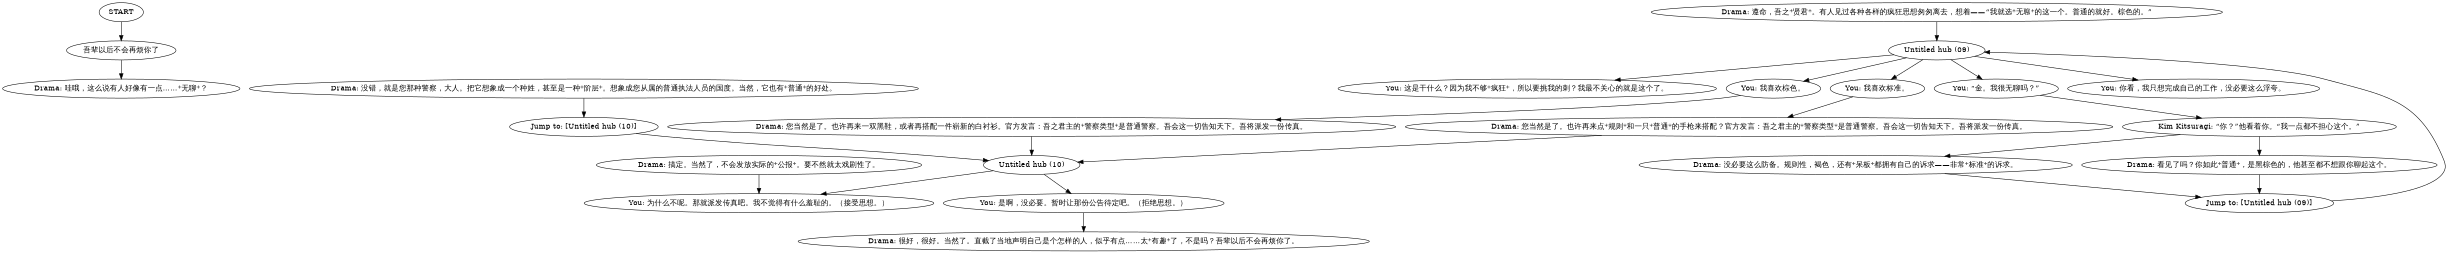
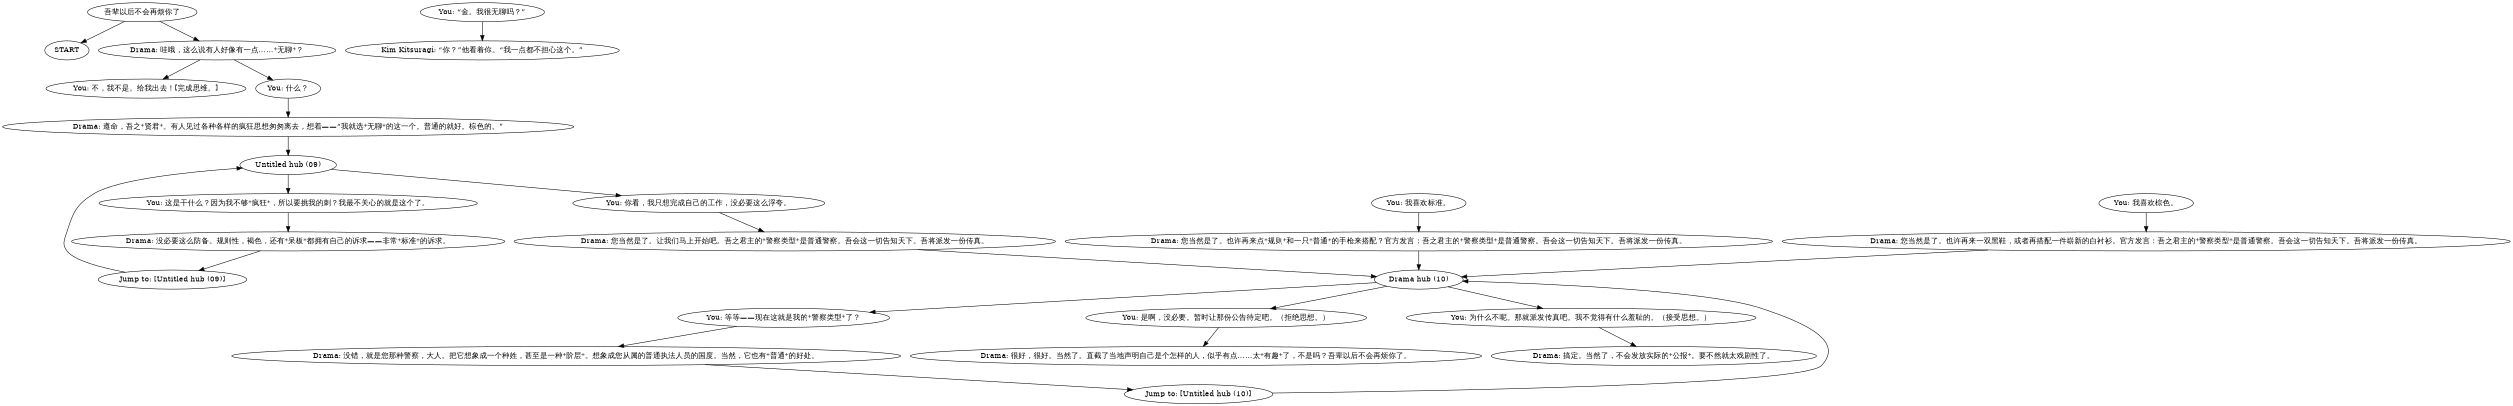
edge "START" -> "吾辈以后不会再烦你了": reversed
edge "Untitled hub (09)" -> "You: 我喜欢标准。": removed
edge "Untitled hub (09)" -> "You: “金。我很无聊吗？”": removed
edge "Untitled hub (09)" -> "You: 我喜欢棕色。": removed
node "You: 不，我不是。给我出去！[完成思维。]": added
node "You: 什么？": added
edge "Kim Kitsuragi: “你？”他看着你。“我一点都不担心这个。”" -> "Drama: 没必要这么防备。规则性，褐色，还有*呆板*都拥有自己的诉求——非常*标准*的诉求。": now "You: 这是干什么？因为我不够*疯狂*，所以要挑我的刺？我最不关心的就是这个了。" -> "Drama: 没必要这么防备。规则性，褐色，还有*呆板*都拥有自己的诉求——非常*标准*的诉求。"
node "Untitled hub (10)": label "Untitled hub (10)" -> "Drama hub (10)"
node "Drama: 看见了吗？你如此*普通*，是黑棕色的，他甚至都不想跟你聊起这个。": removed
edge "Drama: 搞定。当然了，不会发放实际的*公报*。要不然就太戏剧性了。" -> "You: 为什么不呢。那就派发传真吧。我不觉得有什么羞耻的。（接受思想。）": reversed
node "Drama: 您当然是了。让我们马上开始吧。吾之君主的*警察类型*是普通警察。吾会这一切告知天下。吾将派发一份传真。": added
node "You: 等等——现在这就是我的*警察类型*了？": added
